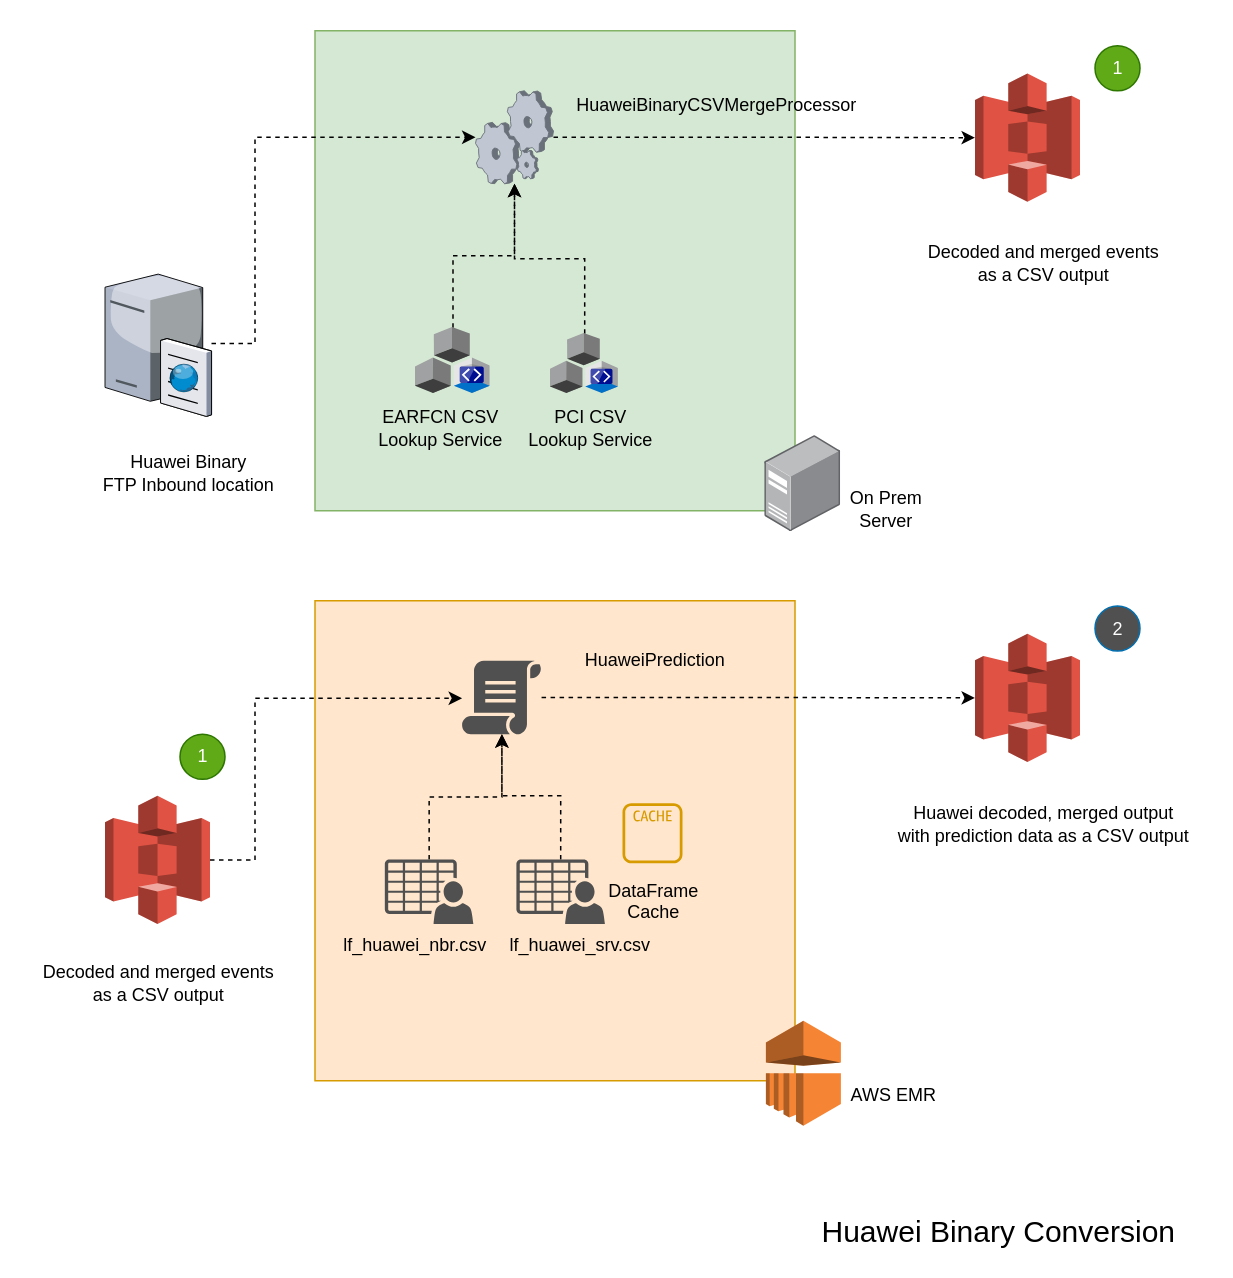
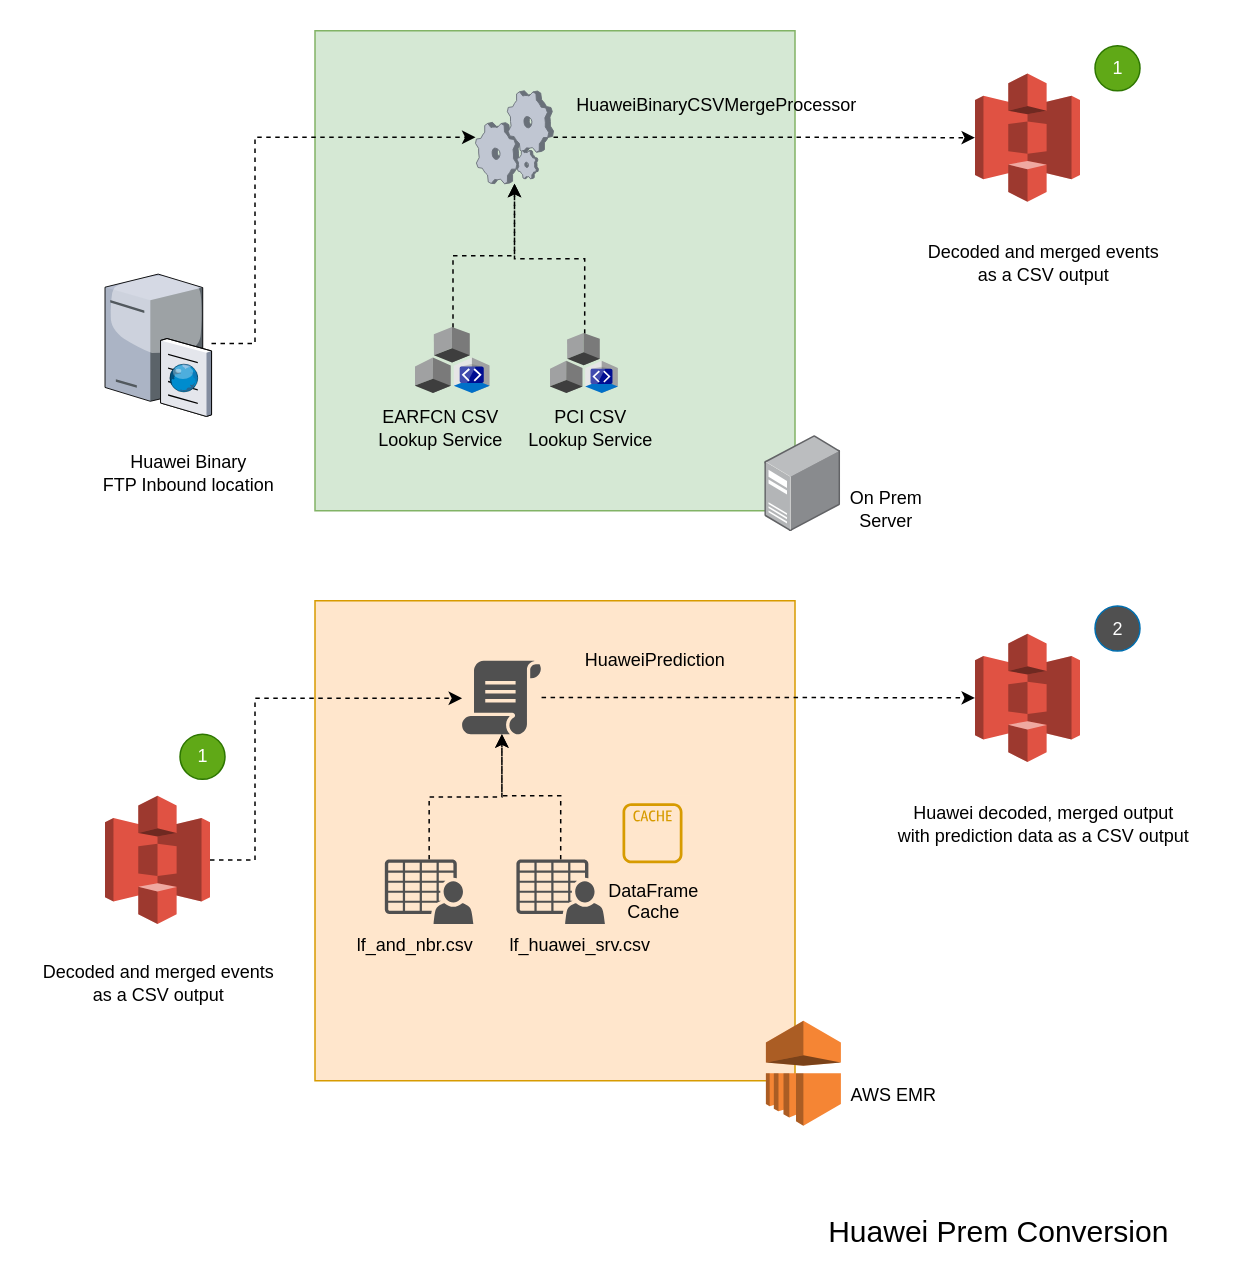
node "lf_huawei_nbr.csv": label "lf_huawei_nbr.csv" -> "lf_and_nbr.csv"
node "Huawei Binary Conversion": label "Huawei Binary Conversion" -> "Huawei Prem Conversion"
